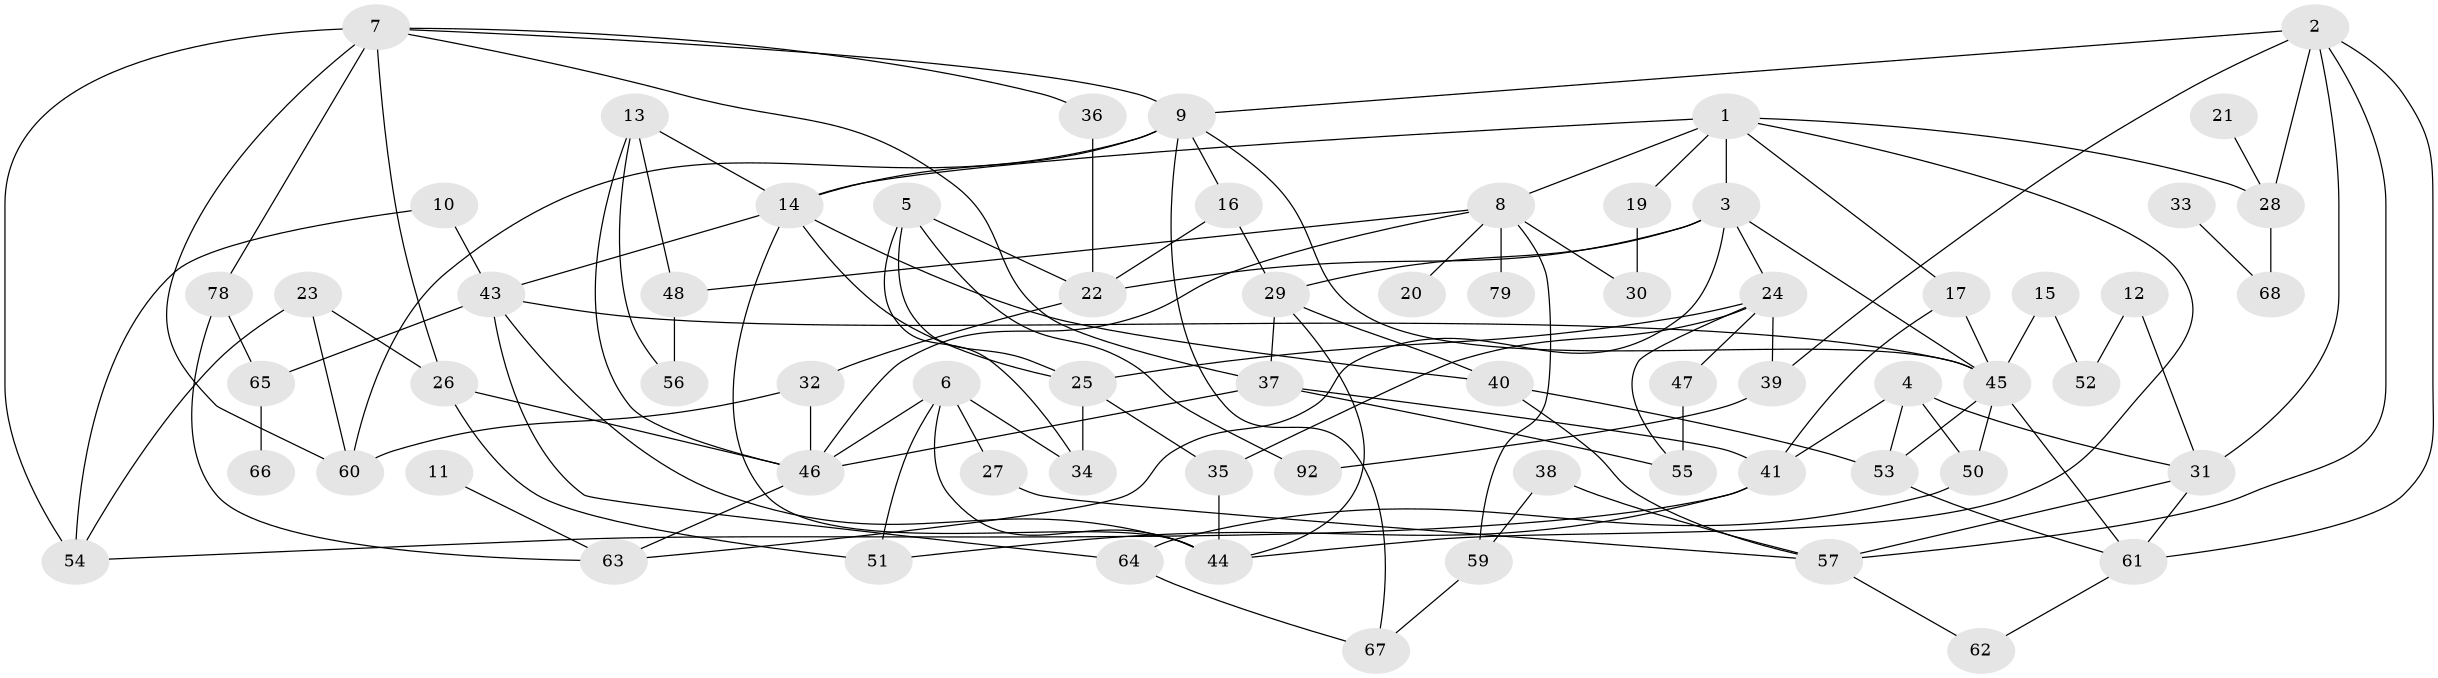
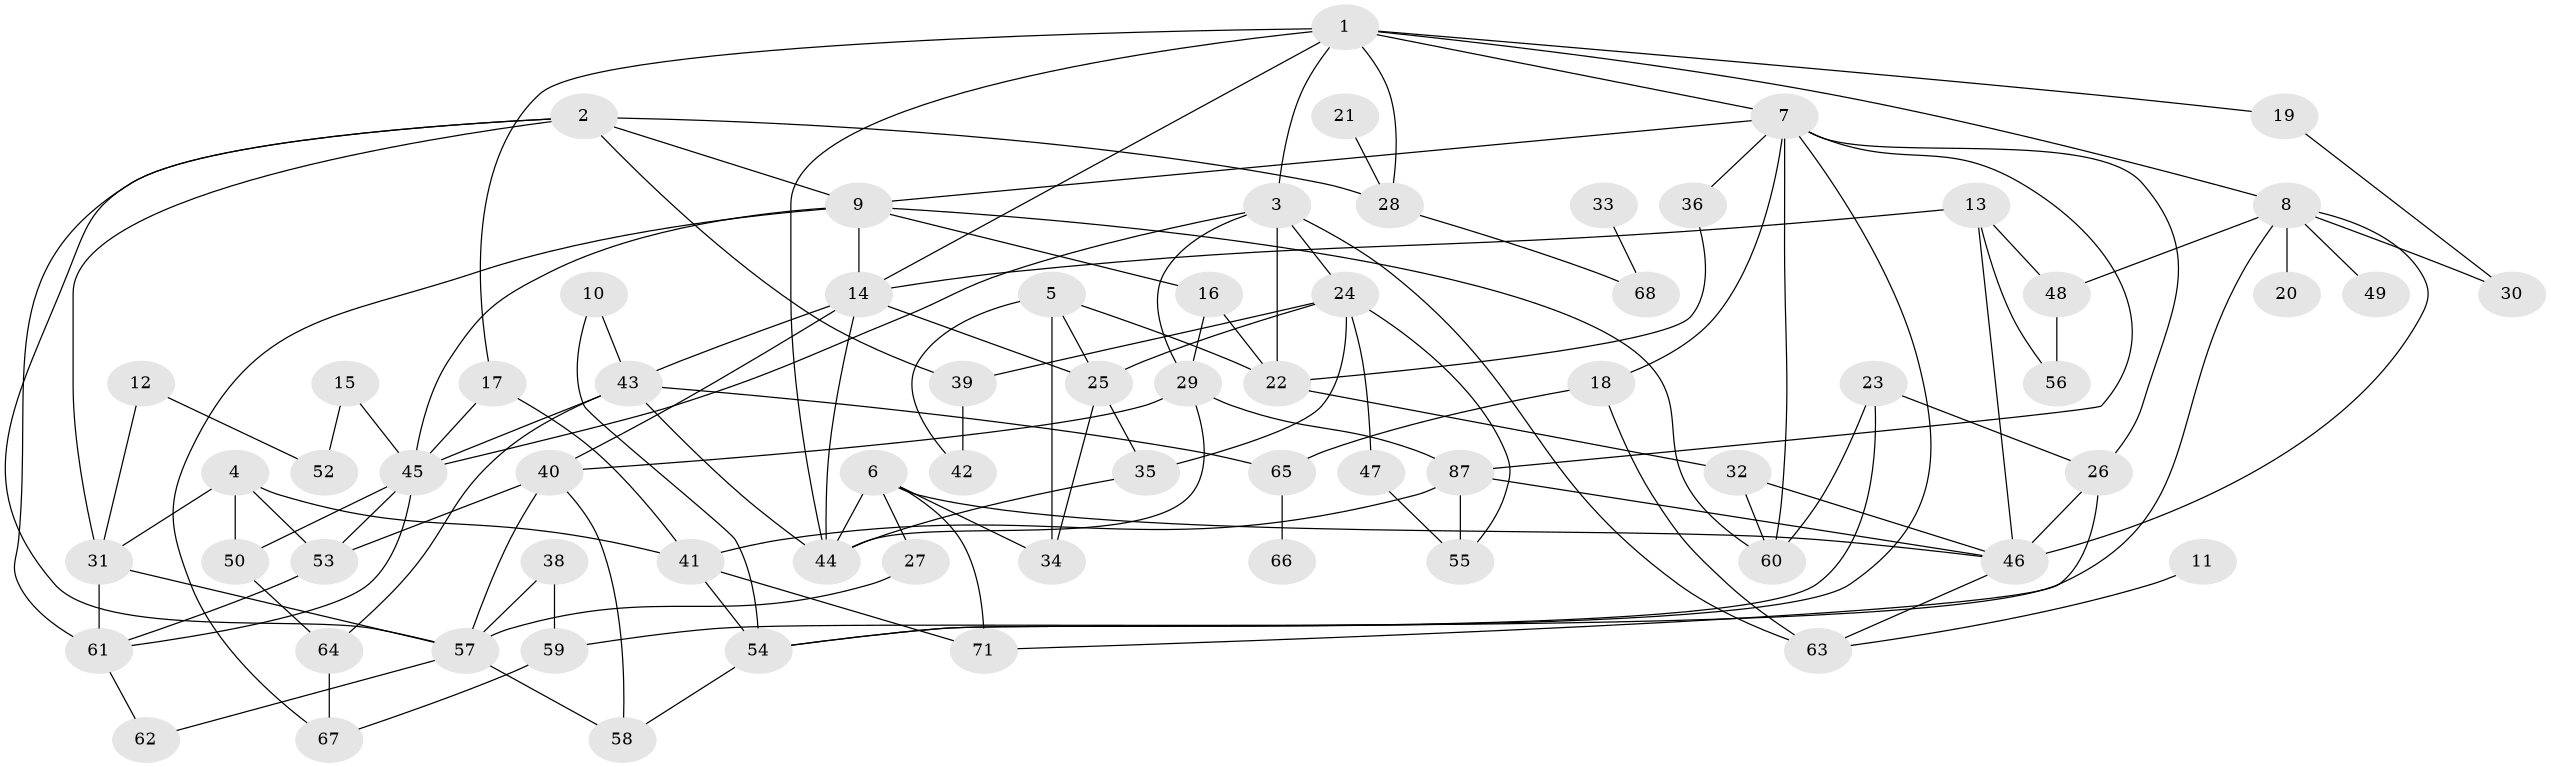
edge "1" -- "7": added
node "78": label "78" -> "18"
node "79": label "79" -> "49"
node "37": label "37" -> "87"
node "92": label "92" -> "42"
node "51": label "51" -> "71"
node "58": added
